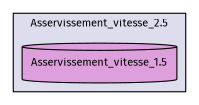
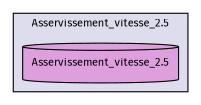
node "Asservissement_vitesse_1.5": label "Asservissement_vitesse_1.5" -> "Asservissement_vitesse_2.5"
